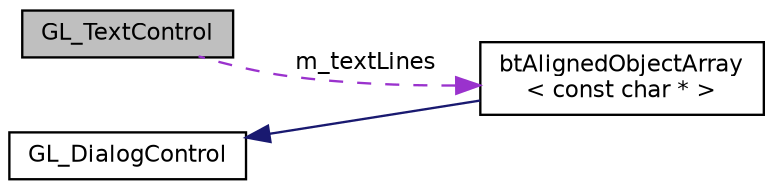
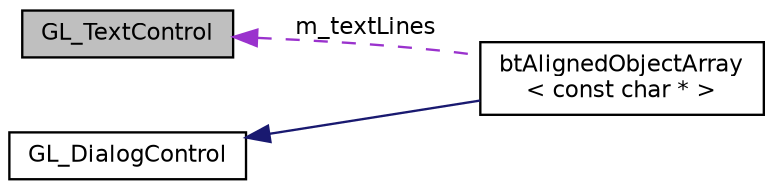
edge "GL_TextControl" -> "btAlignedObjectArray < const char * >": reversed
